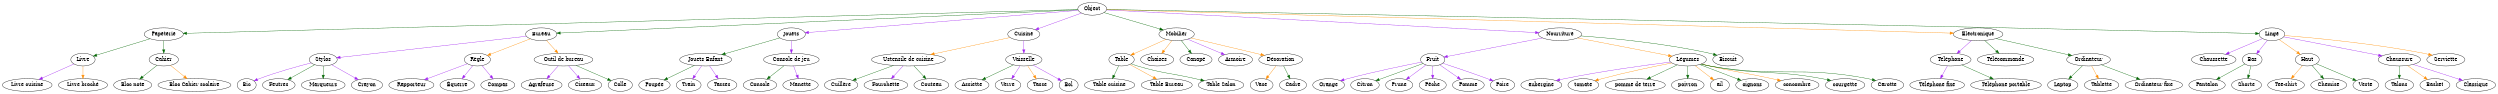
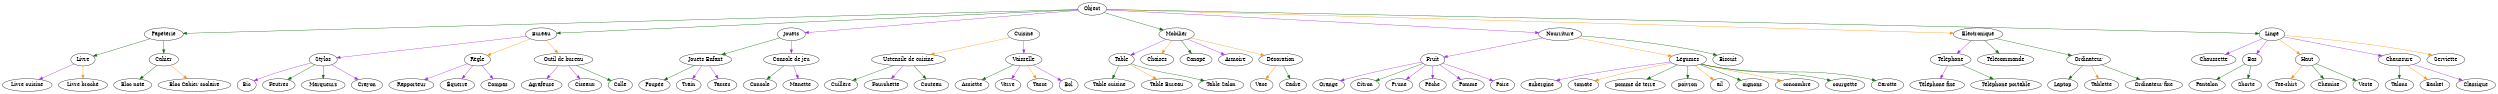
edge "Object" -> "Cuisine": removed
edge "Mobilier" -> "Table": color darkorange -> purple
